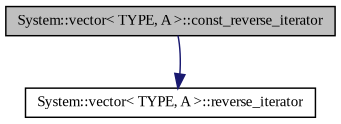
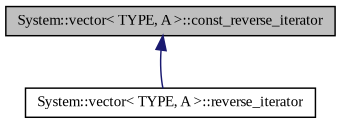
edge "System::vector< TYPE, A >::const_reverse_iterator" -> "System::vector< TYPE, A >::reverse_iterator": reversed
